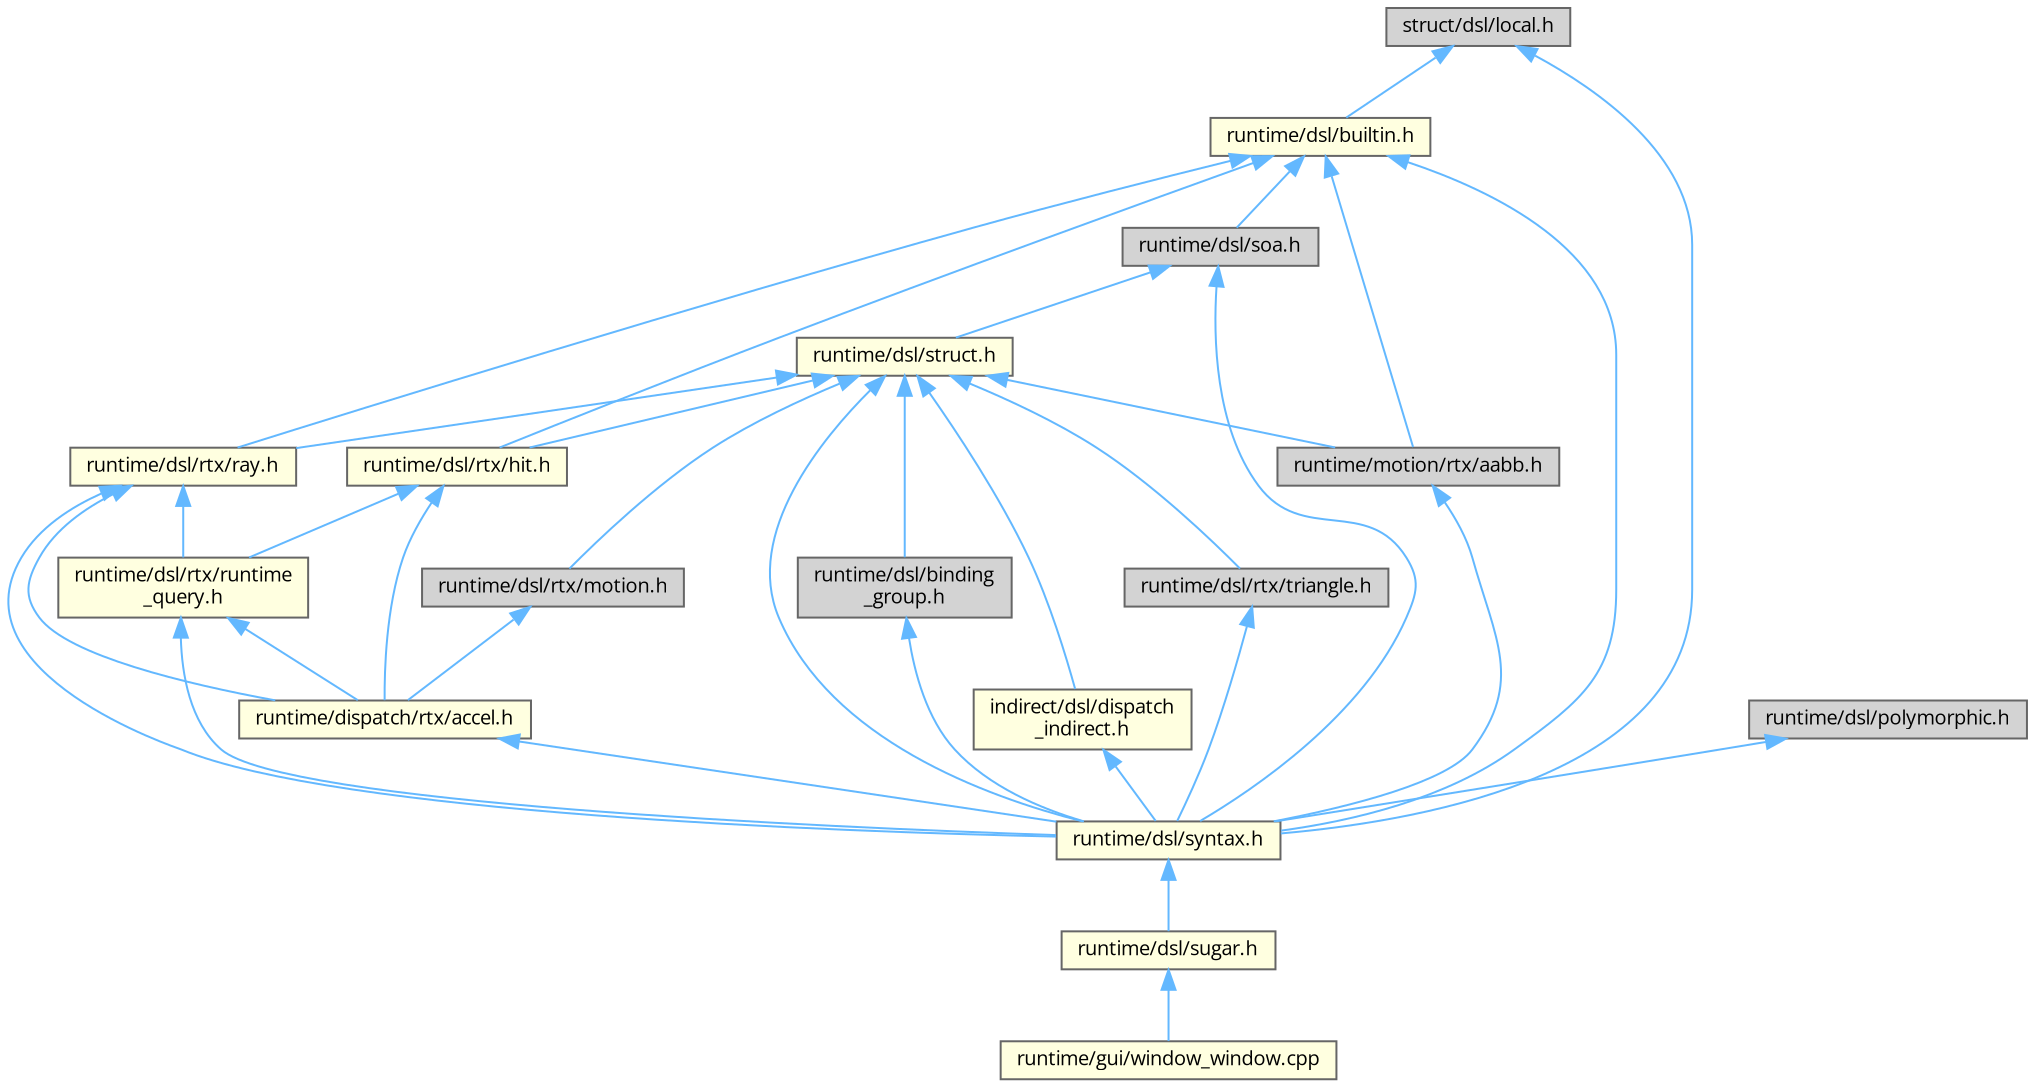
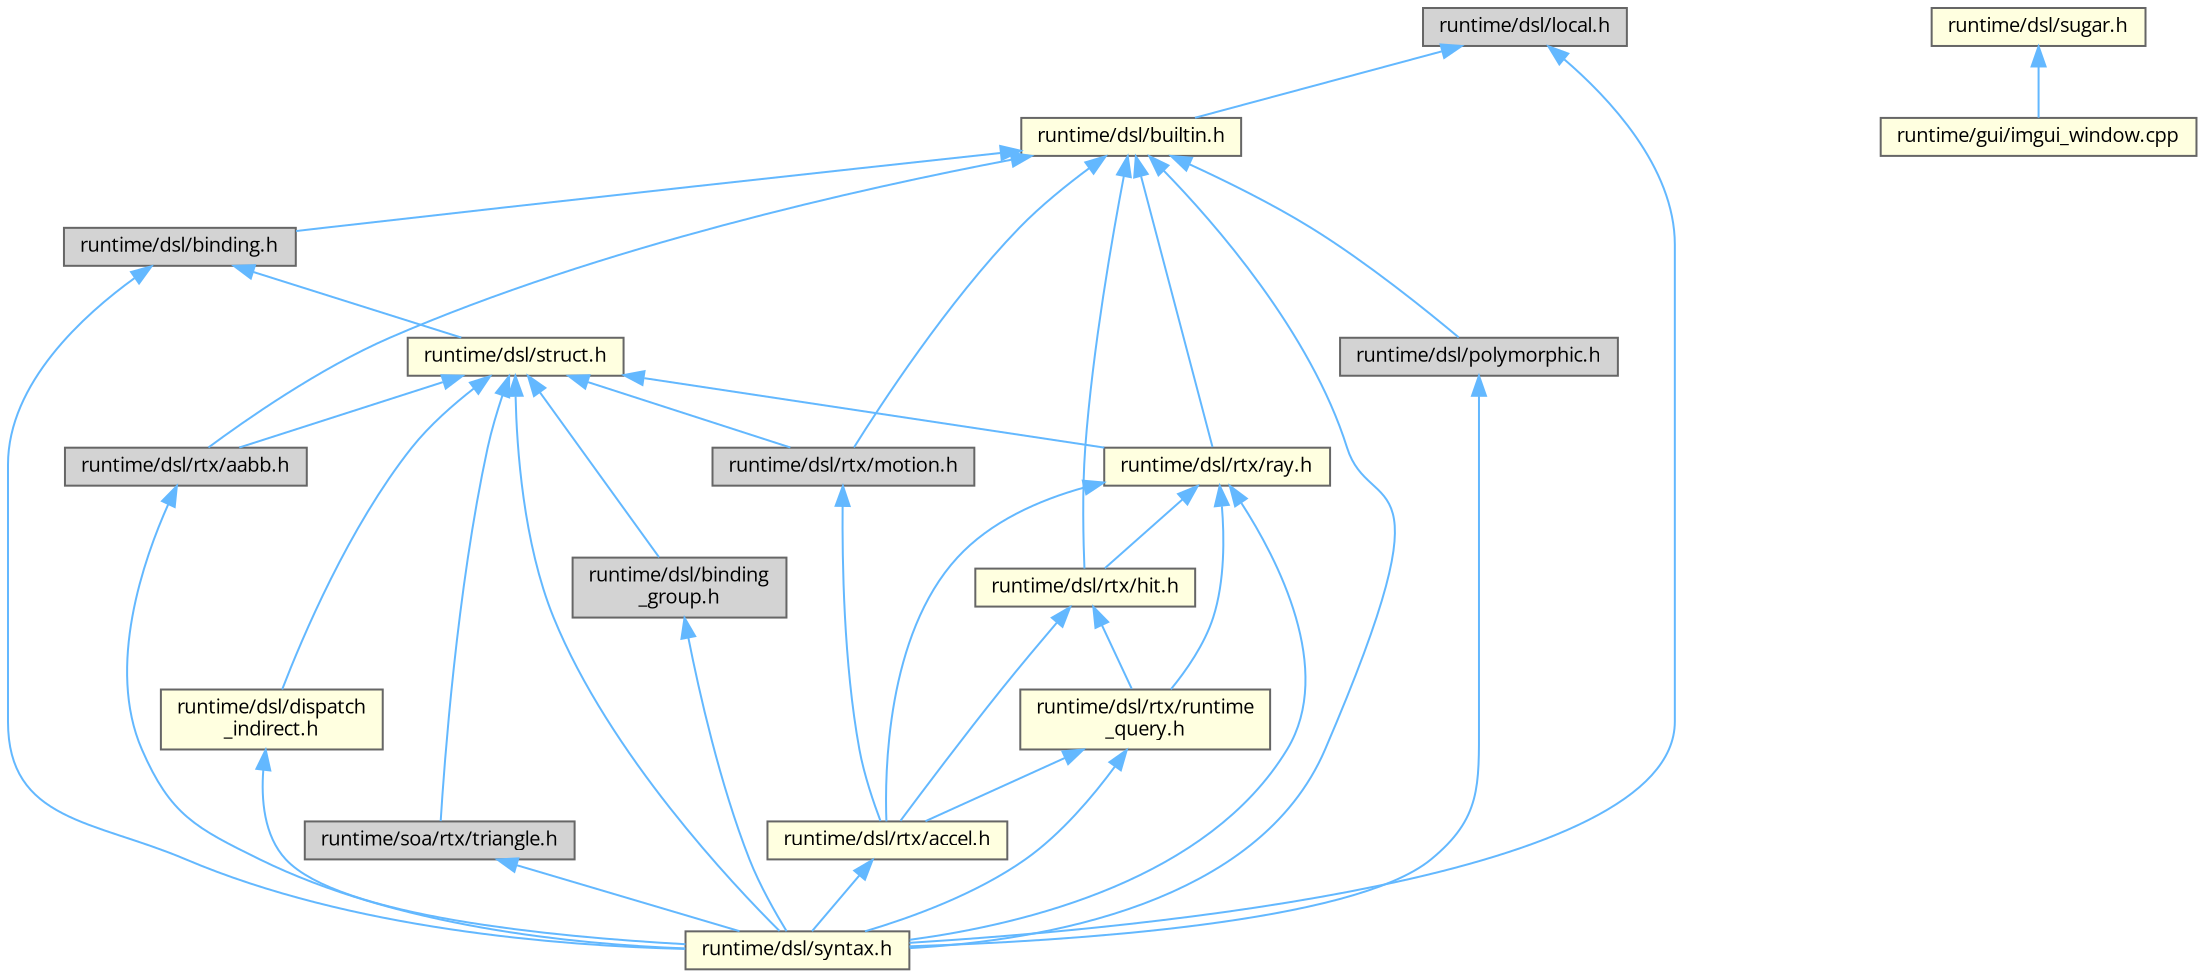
node "struct/dsl/local.h": label "struct/dsl/local.h" -> "runtime/dsl/local.h"
edge "runtime/dsl/polymorphic.h" -> "runtime/dsl/builtin.h": added
node "runtime/dsl/soa.h": label "runtime/dsl/soa.h" -> "runtime/dsl/binding.h"
edge "runtime/dsl/rtx/motion.h" -> "runtime/dsl/builtin.h": added
edge "runtime/dsl/rtx/hit.h" -> "runtime/dsl/struct.h": now "runtime/dsl/rtx/hit.h" -> "runtime/dsl/rtx/ray.h"
node "runtime/motion/rtx/aabb.h": label "runtime/motion/rtx/aabb.h" -> "runtime/dsl/rtx/aabb.h"
node "runtime/dsl/rtx/triangle.h": label "runtime/dsl/rtx/triangle.h" -> "runtime/soa/rtx/triangle.h"
node "runtime/dispatch/rtx/accel.h": label "runtime/dispatch/rtx/accel.h" -> "runtime/dsl/rtx/accel.h"
node "indirect/dsl/dispatch _indirect.h": label "indirect/dsl/dispatch _indirect.h" -> "runtime/dsl/dispatch _indirect.h"
edge "runtime/dsl/sugar.h" -> "runtime/dsl/syntax.h": removed
node "runtime/gui/window_window.cpp": label "runtime/gui/window_window.cpp" -> "runtime/gui/imgui_window.cpp"
